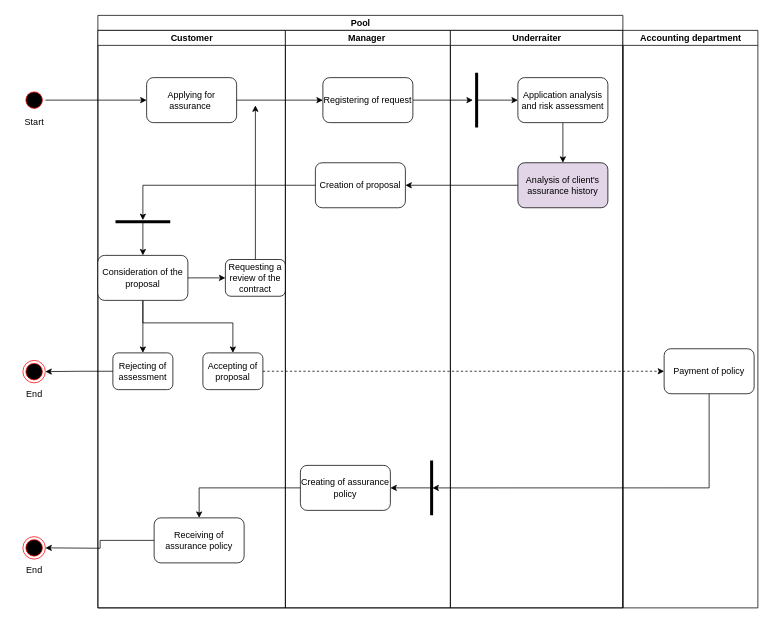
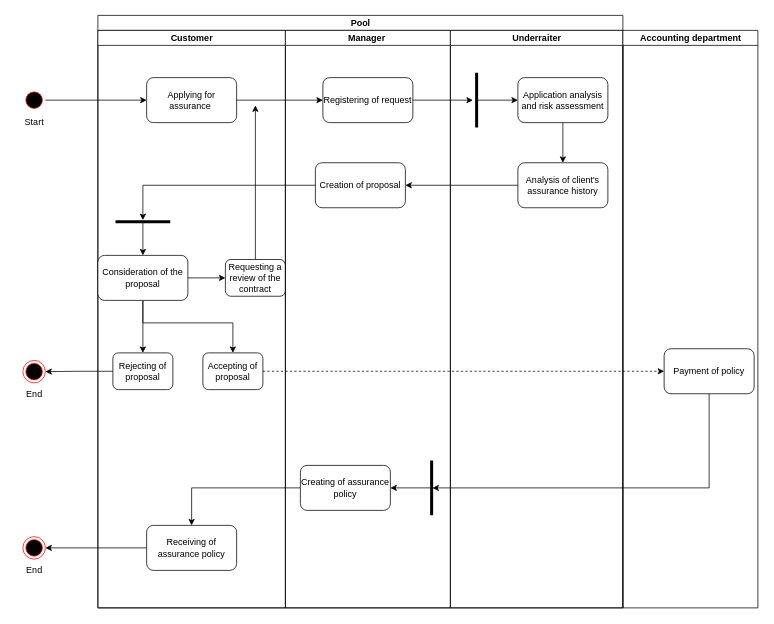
node "Analysis of client's assurance history": fillcolor #e1d5e7 -> #ffffff
node "Rejecting of assessment": label "Rejecting of assessment" -> "Rejecting of proposal"
node "Receiving of assurance policy": moved (199, 540) -> (192, 548)
